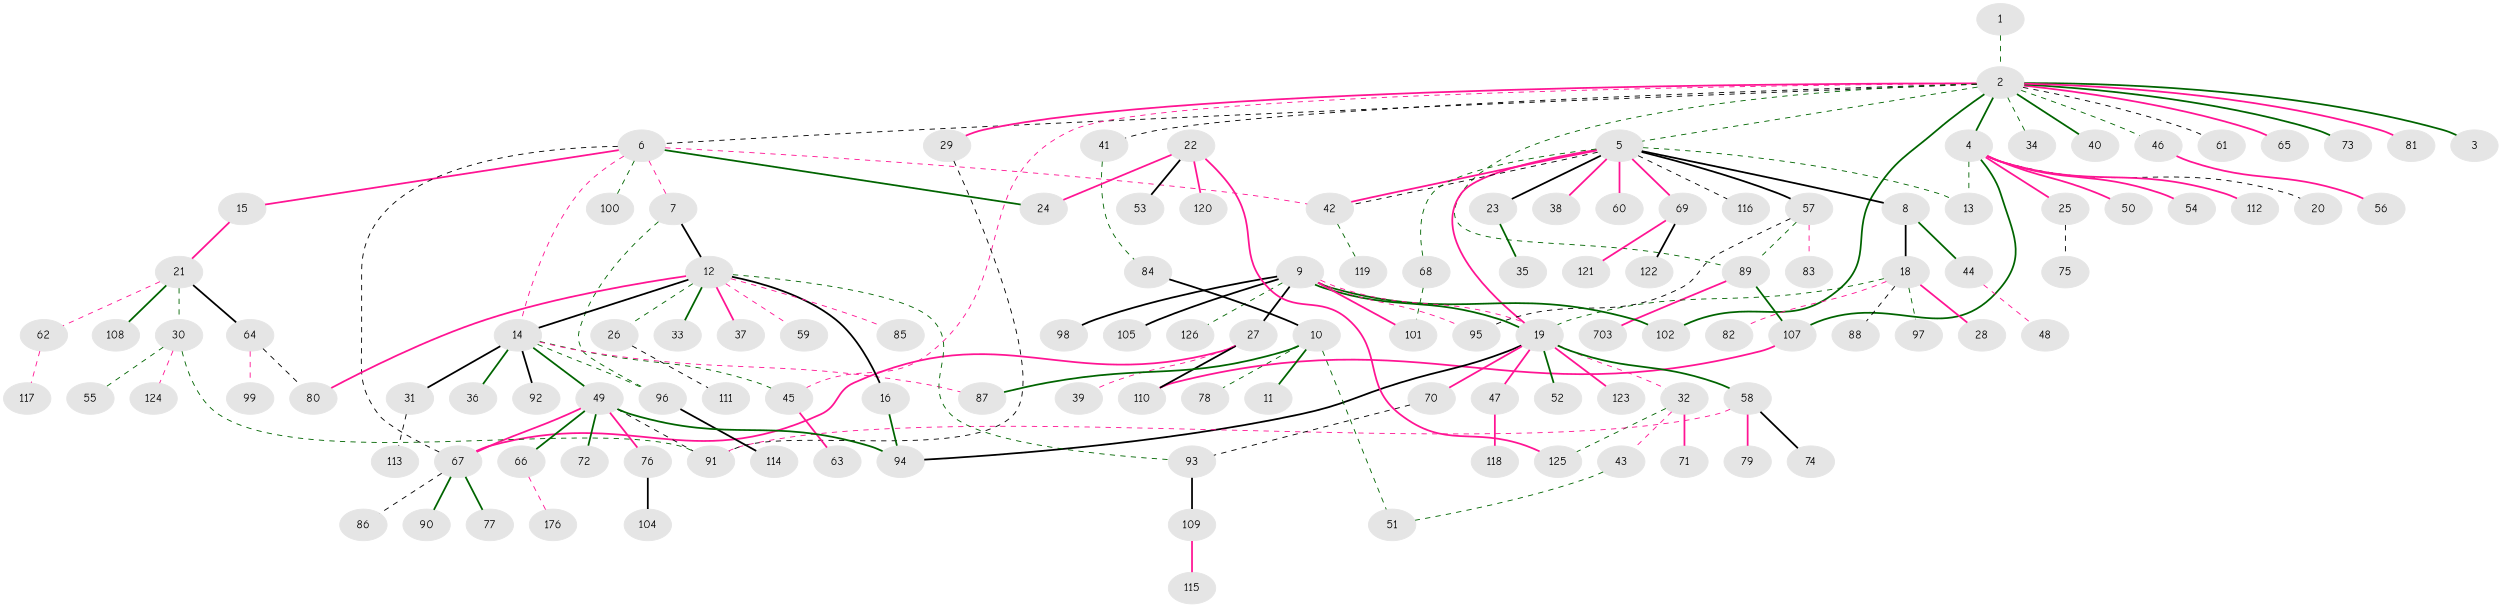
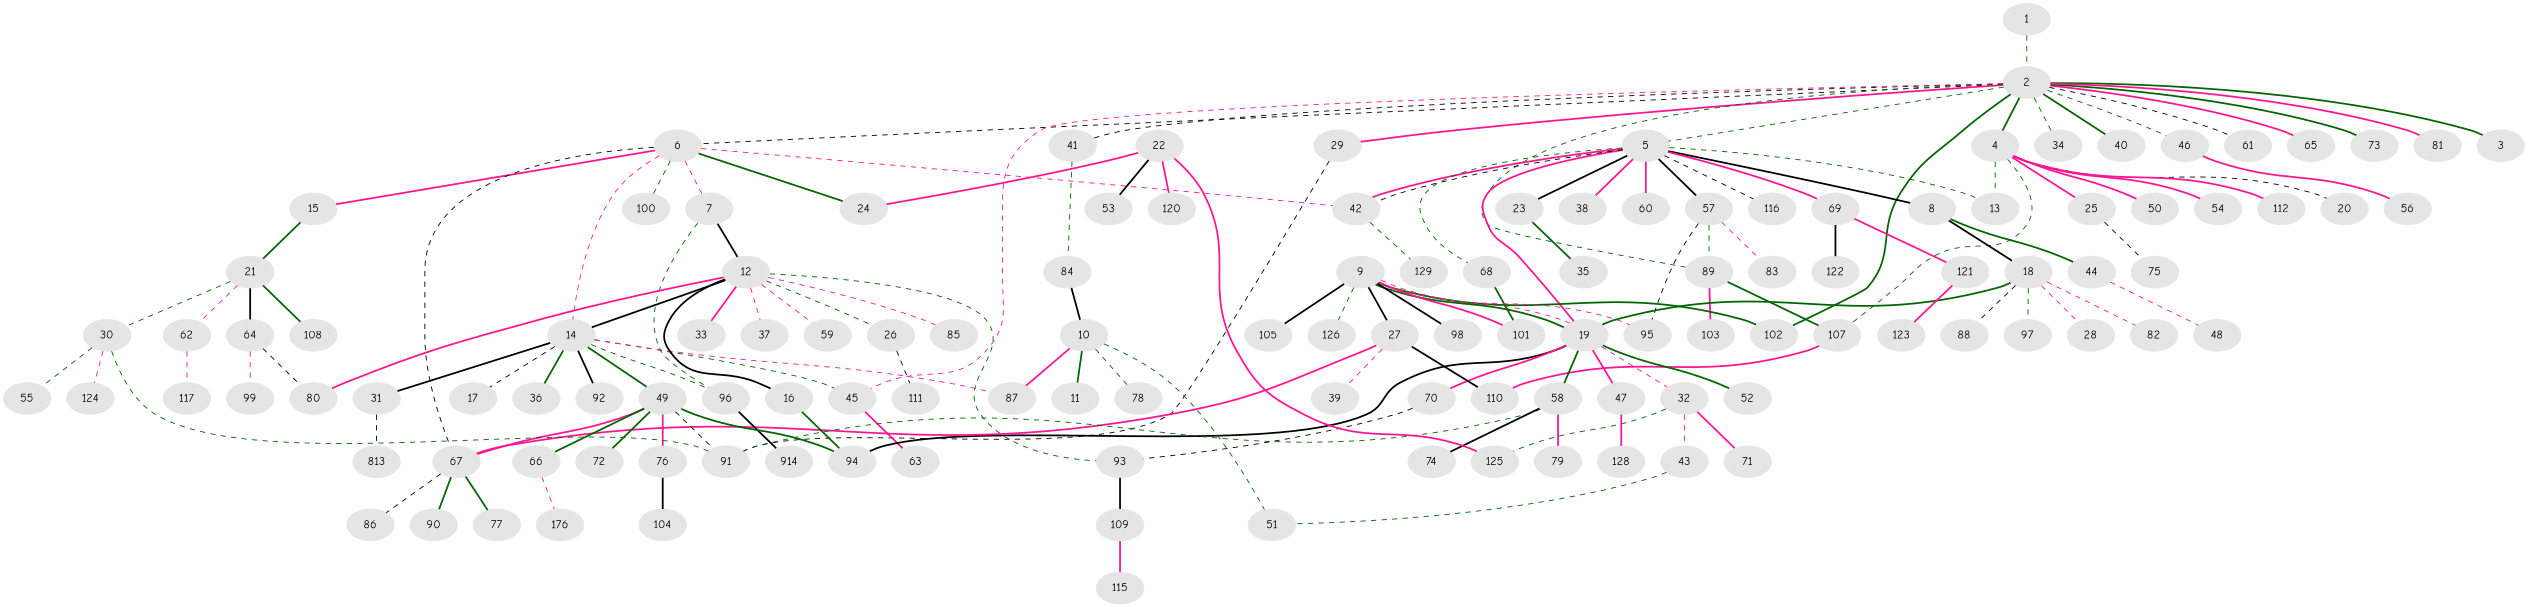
edge "15" -- "21": color deeppink -> darkgreen
node "119": label "119" -> "129"
edge "68" -- "101": style dashed -> bold
edge "18" -- "19": style dashed -> bold
edge "12" -- "33": color darkgreen -> deeppink
edge "12" -- "37": style bold -> dashed
edge "18" -- "28": style bold -> dashed
edge "4" -- "107": style bold -> dashed
node "703": label "703" -> "103"
edge "19" -- "123": now "121" -- "123"
edge "10" -- "87": color darkgreen -> deeppink
node "17": added
edge "58" -- "91": color deeppink -> darkgreen
node "113": label "113" -> "813"
node "114": label "114" -> "914"
node "118": label "118" -> "128"
